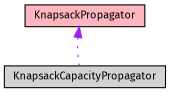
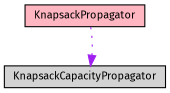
edge "KnapsackCapacityPropagator" -> "KnapsackPropagator": reversed
